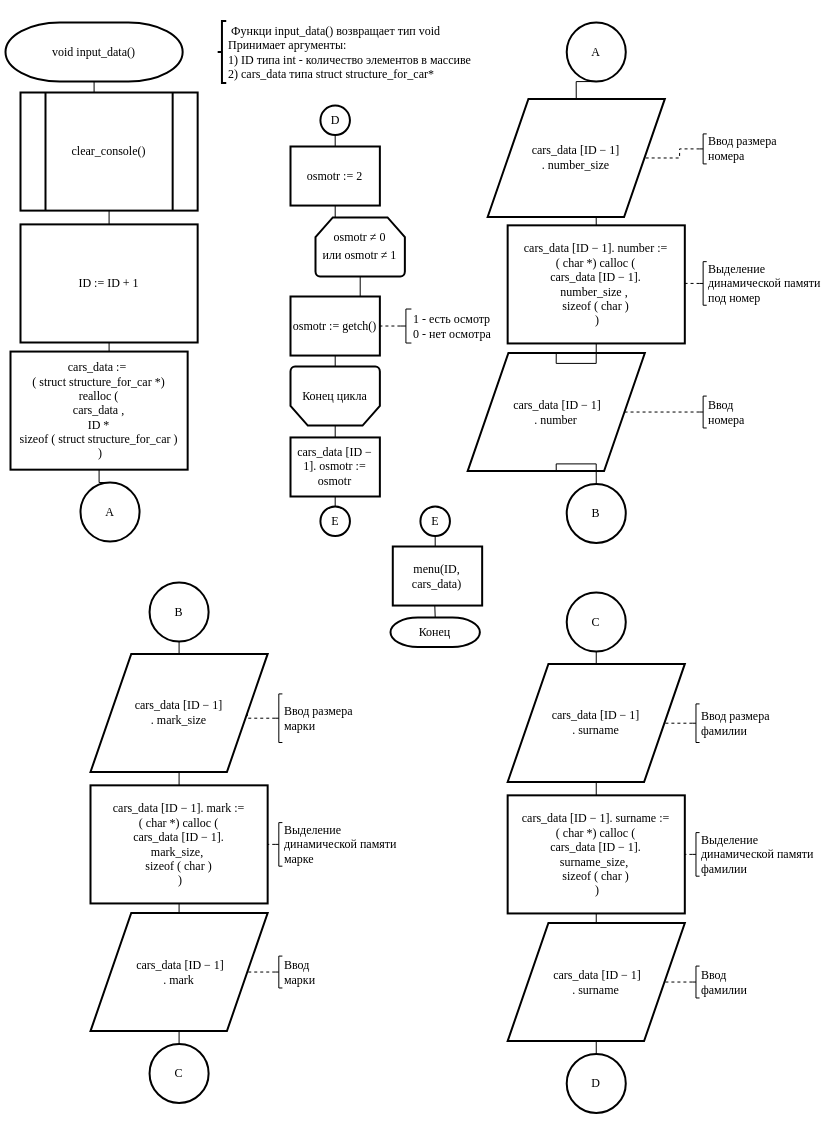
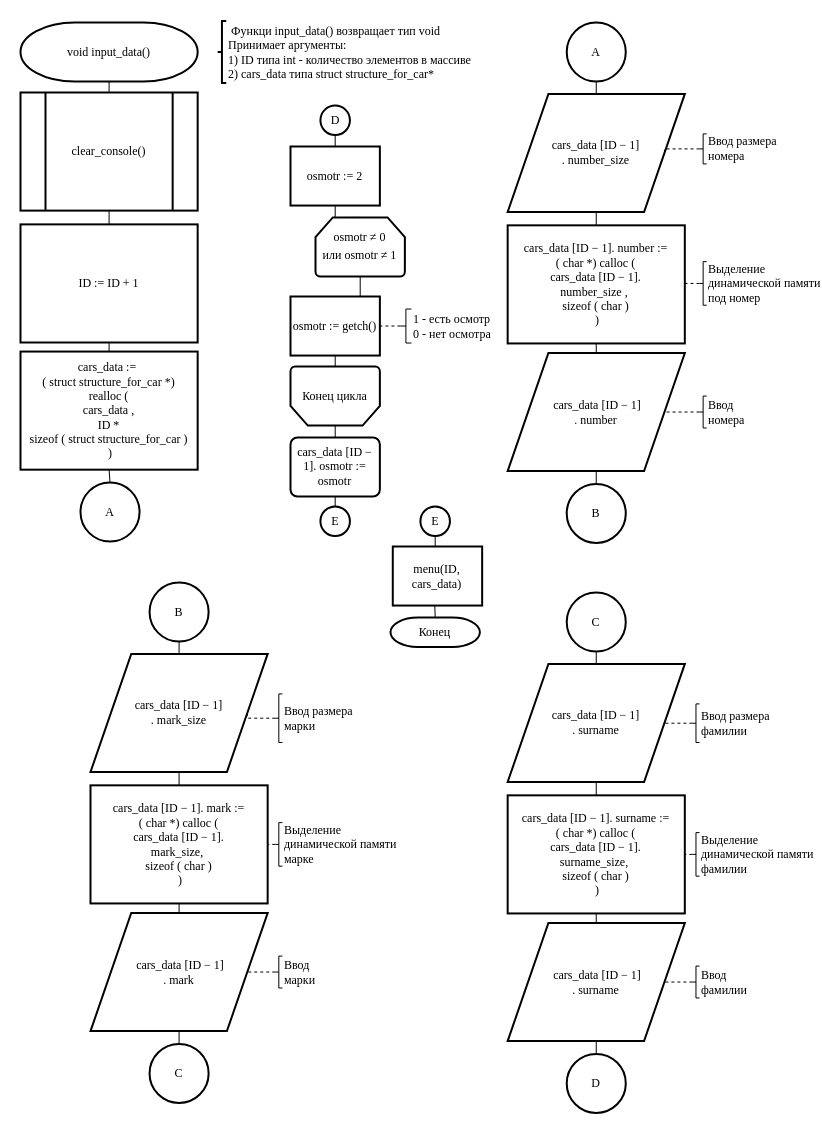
node "void input_data()": moved (94, 52) -> (109, 52)
node "cars_data [ID − 1] . number_size": moved (576, 158) -> (596, 153)
node "cars_data := ( struct structure_for_car *) realloc ( cars_data , ID * sizeof ( struct structure_for_car ) )": moved (99, 411) -> (109, 411)
node "cars_data [ID − 1] . number": moved (556, 412) -> (596, 412)
node "cars_data [ID − 1]. osmotr := osmotr": shape rectangle -> rounded rectangle
